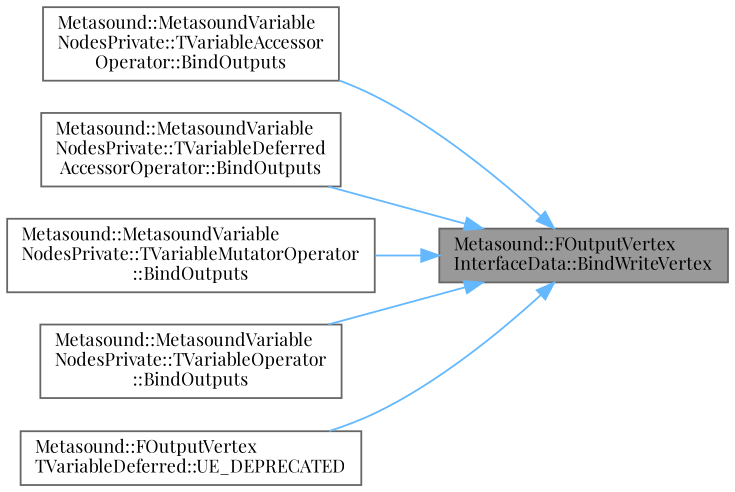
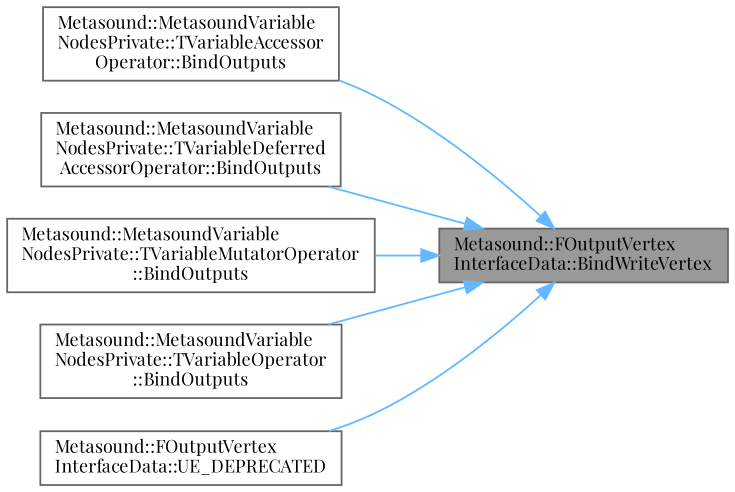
node "Metasound::FOutputVertex TVariableDeferred::UE_DEPRECATED": label "Metasound::FOutputVertex TVariableDeferred::UE_DEPRECATED" -> "Metasound::FOutputVertex InterfaceData::UE_DEPRECATED"
